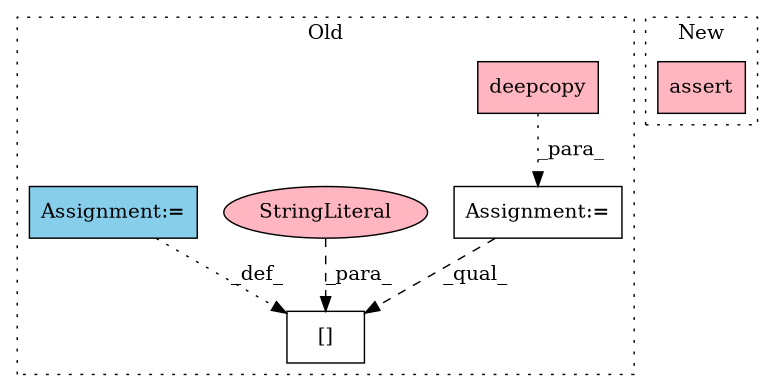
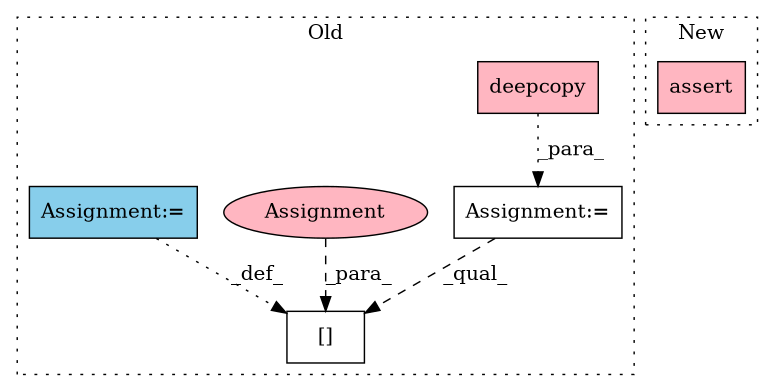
node "StringLiteral": label "StringLiteral" -> "Assignment"
